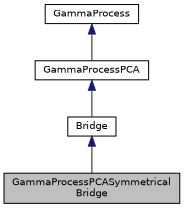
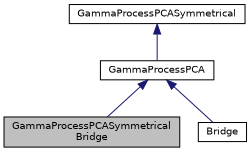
node "GammaProcess": label "GammaProcess" -> "GammaProcessPCASymmetrical"
edge "GammaProcessPCASymmetrical Bridge" -> "Bridge": now "GammaProcessPCASymmetrical Bridge" -> "GammaProcessPCA"
